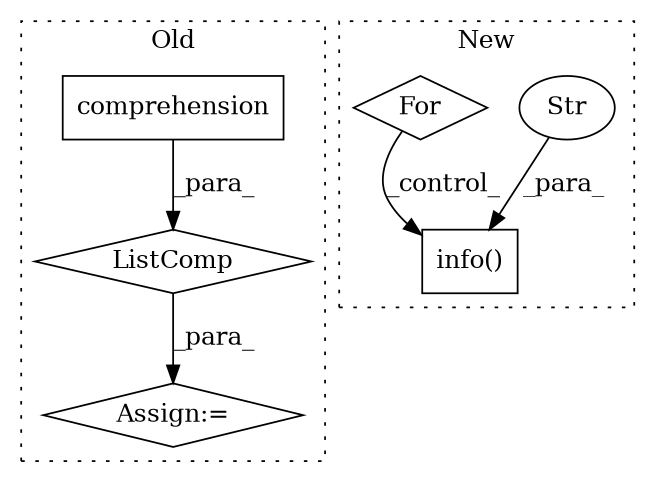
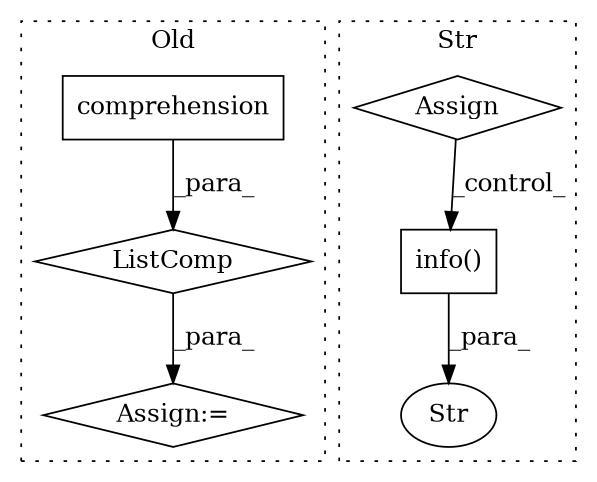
cluster "New": label "New" -> "Str"
node "For": label "For" -> "Assign"
edge "Str" -> "info()": reversed
